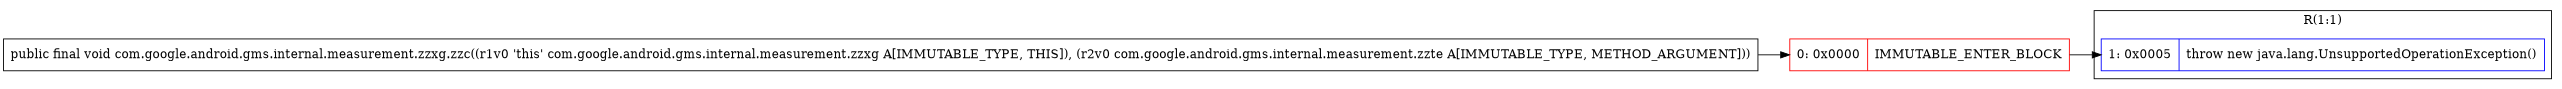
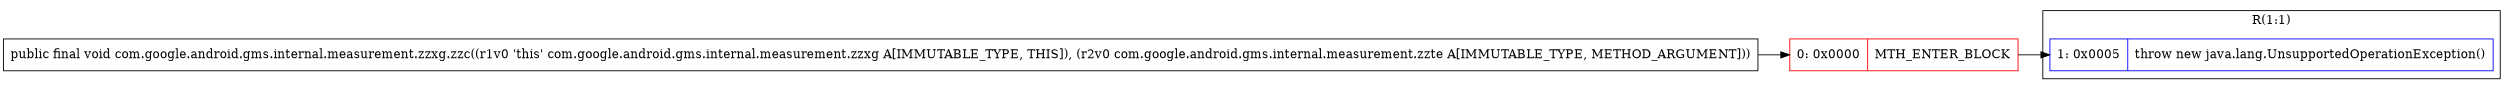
node "0: 0x0000": text "IMMUTABLE_ENTER_BLOCK" -> "MTH_ENTER_BLOCK"
